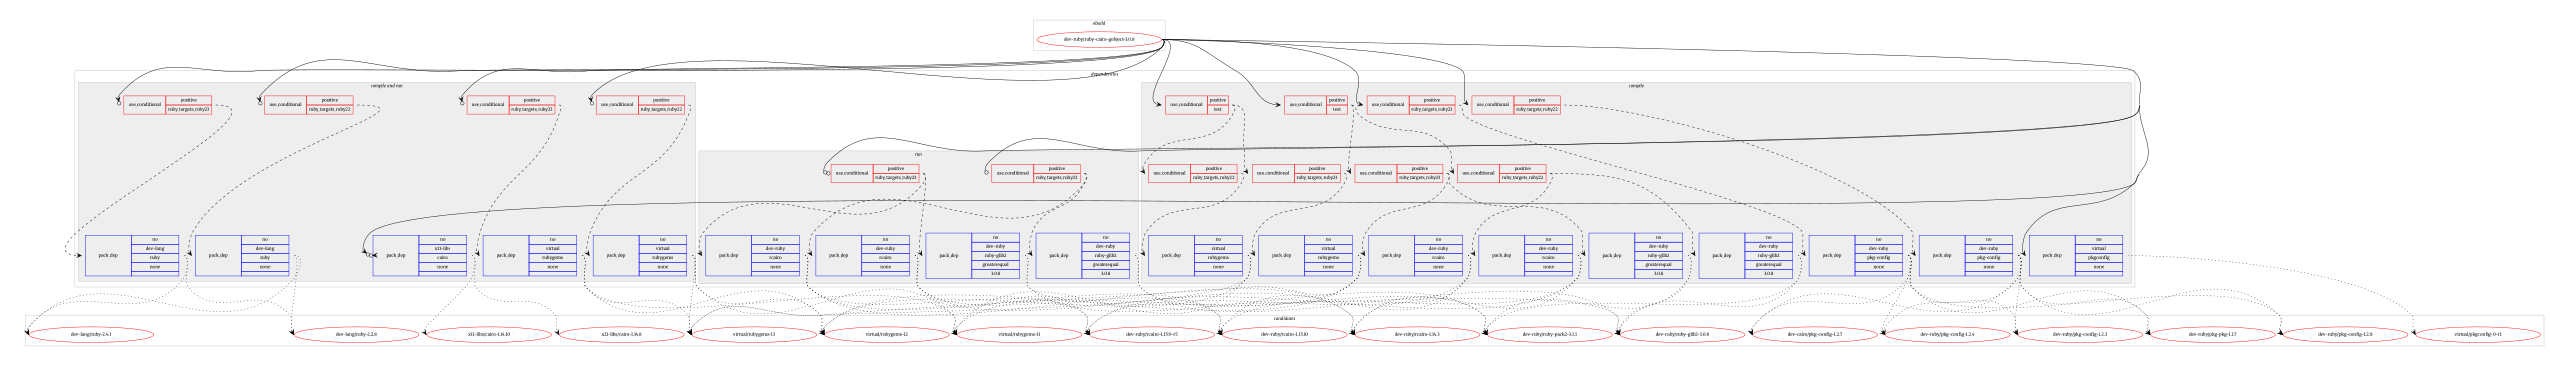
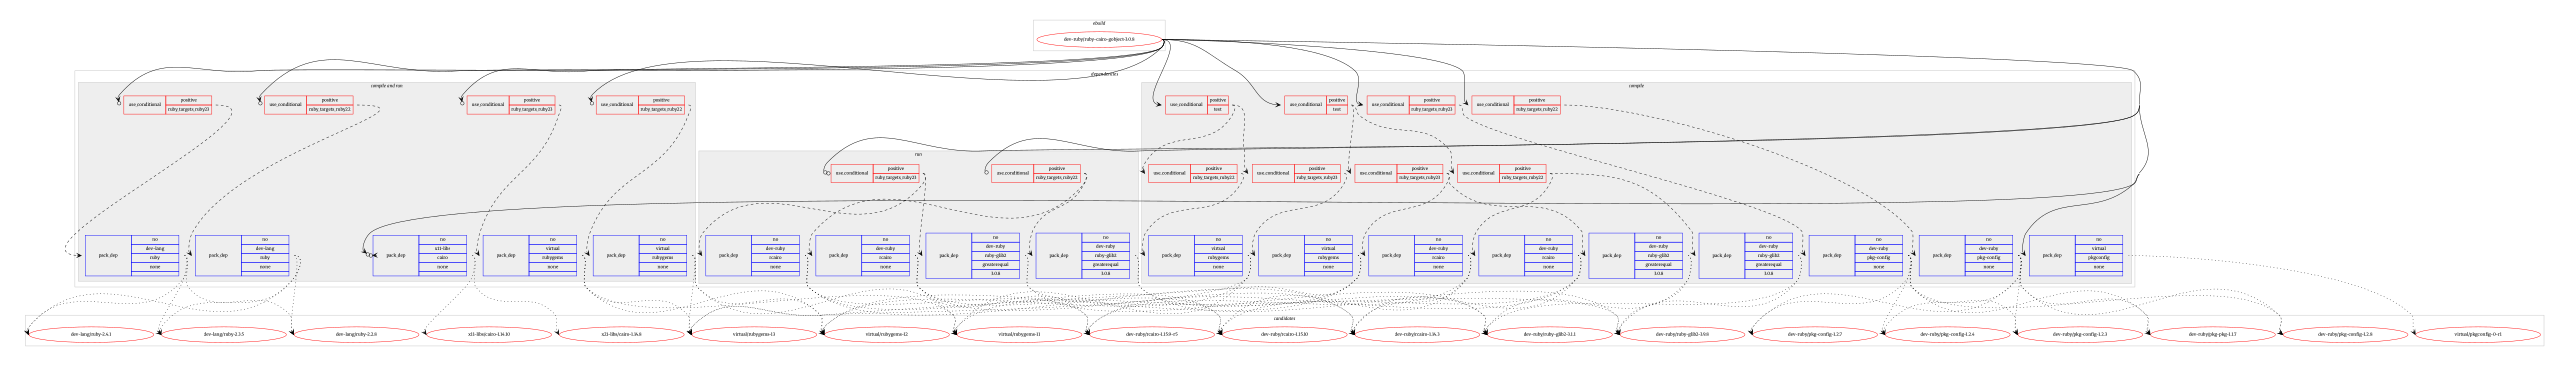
node "dev-lang/ruby-2.3.5": added
node "dev-ruby/ruby-pack2-3.1.1": label "dev-ruby/ruby-pack2-3.1.1" -> "dev-ruby/ruby-glib2-3.1.1"
node "dev-ruby/ruby-glib2-3.0.8": label "dev-ruby/ruby-glib2-3.0.8" -> "dev-ruby/ruby-glib2-3.9.8"
node "dev-cairo/pkg-config-1.2.7": label "dev-cairo/pkg-config-1.2.7" -> "dev-ruby/pkg-config-1.2.7"
